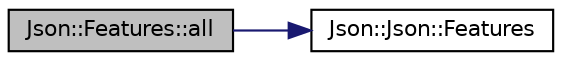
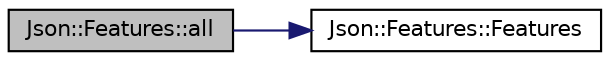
node "Json::Json::Features": label "Json::Json::Features" -> "Json::Features::Features"
